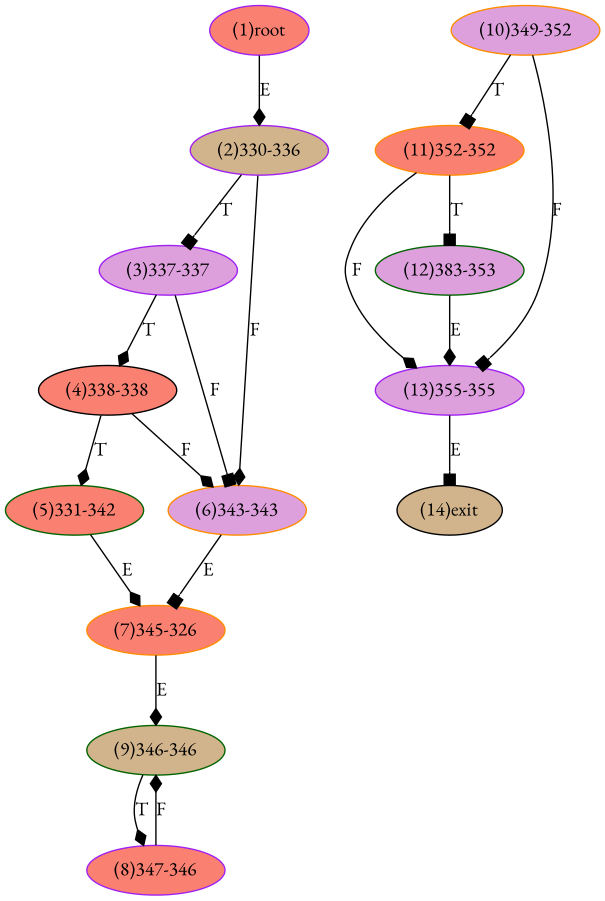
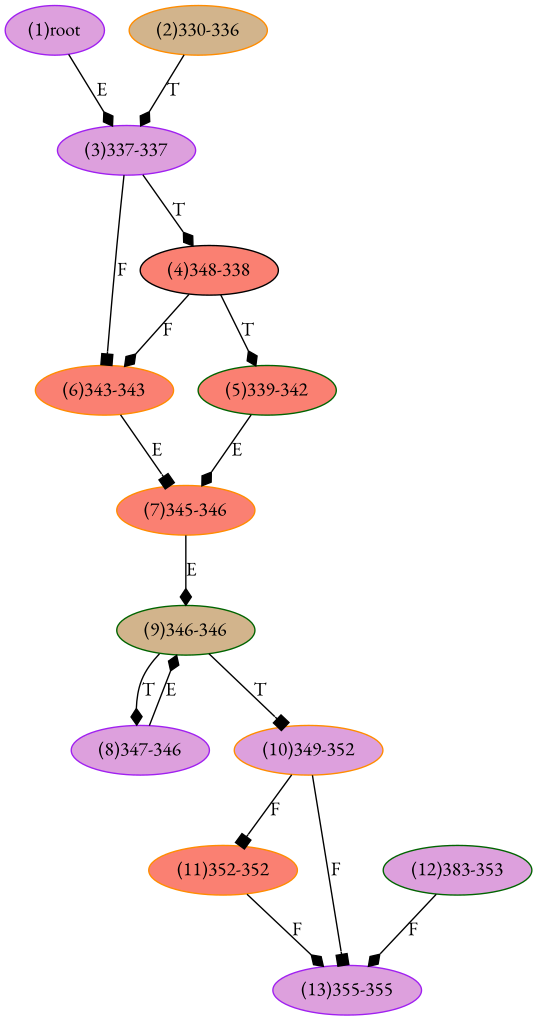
node "(1)root": fillcolor salmon -> plum
edge "(1)root" -> "(2)330-336": now "(1)root" -> "(3)337-337"
edge "(10)349-352" -> "(11)352-352": label "T" -> "F"
node "(2)330-336": color purple -> darkorange
edge "(11)352-352" -> "(12)383-353": removed, label "T"
edge "(2)330-336" -> "(3)337-337": arrowhead box -> diamond
edge "(2)330-336" -> "(6)343-343": removed, label "F"
edge "(12)383-353" -> "(13)355-355": label "E" -> "F"
node "(4)338-338": label "(4)338-338" -> "(4)348-338"
node "(5)331-342": label "(5)331-342" -> "(5)339-342"
node "(6)343-343": fillcolor plum -> salmon
node "(14)exit": removed
node "(7)345-326": label "(7)345-326" -> "(7)345-346"
edge "(9)346-346" -> "(10)349-352": added, label "T"
edge "(8)347-346" -> "(9)346-346": label "F" -> "E"
node "(8)347-346": fillcolor salmon -> plum
